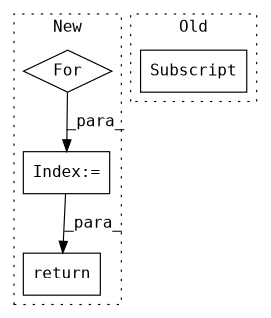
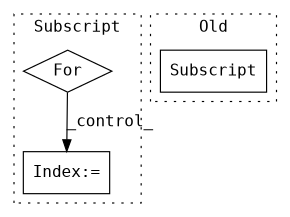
cluster "New": label "New" -> "Subscript"
edge "For" -> "Index:=": label "_para_" -> "_control_"
node "return": removed
